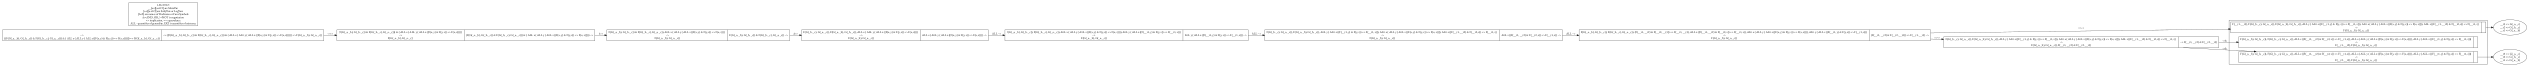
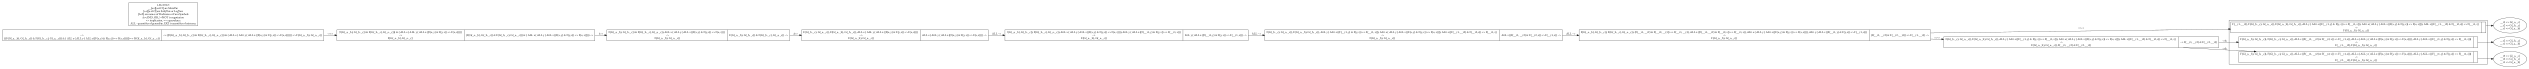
node "__t2 => G(_b, _c) __t1 => G(_a, _b)": added
